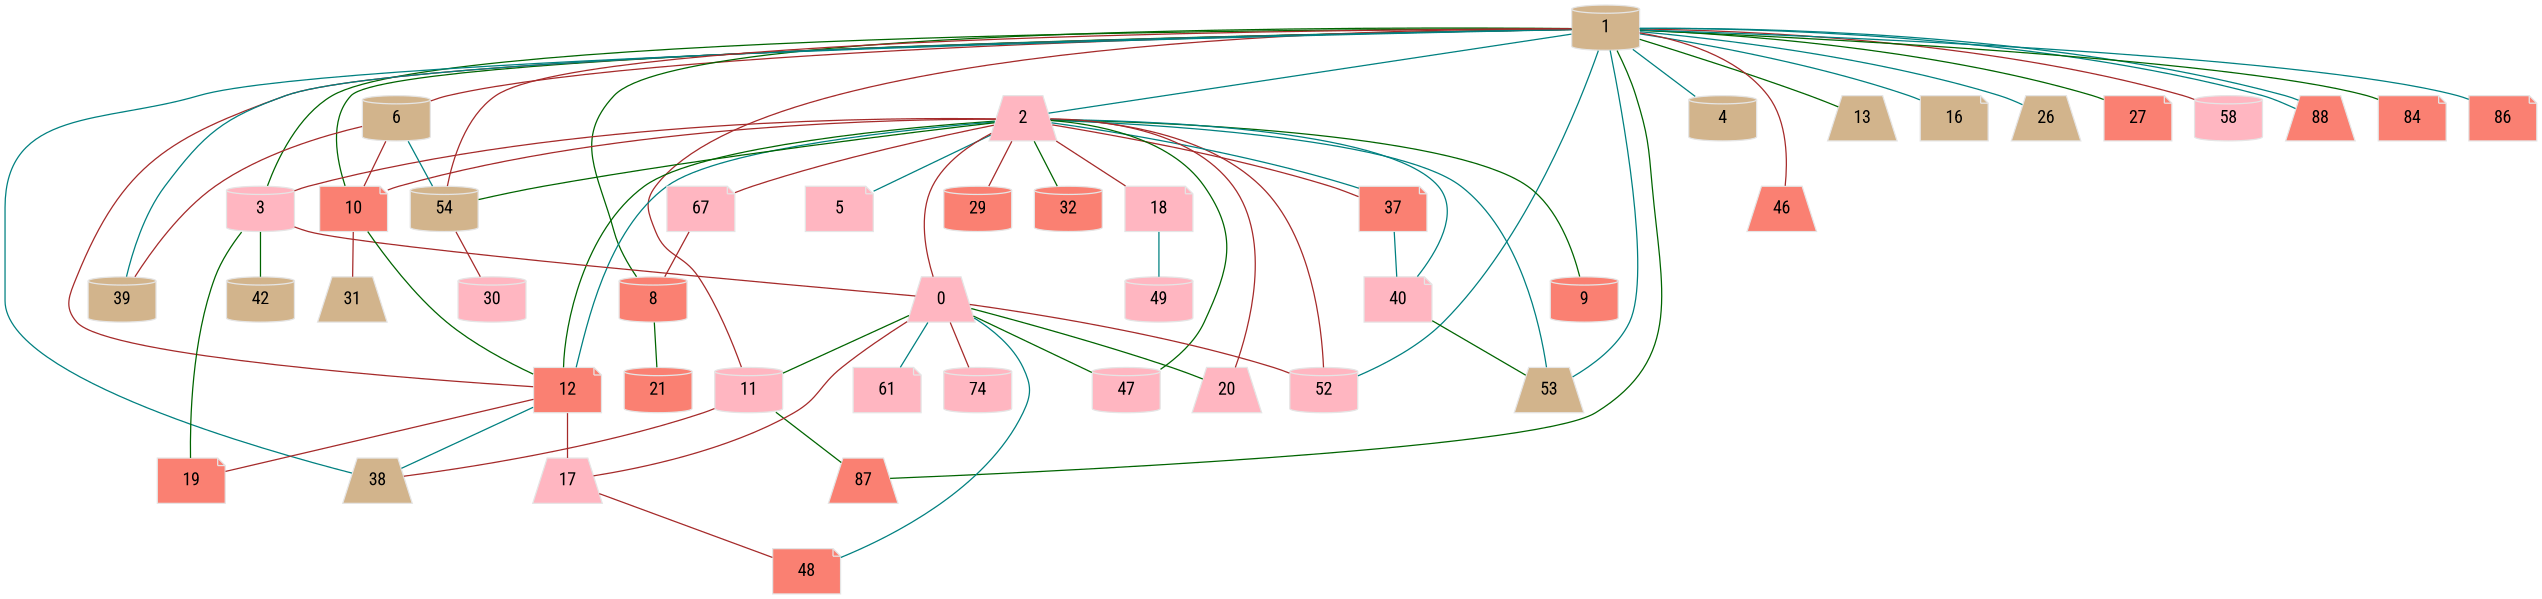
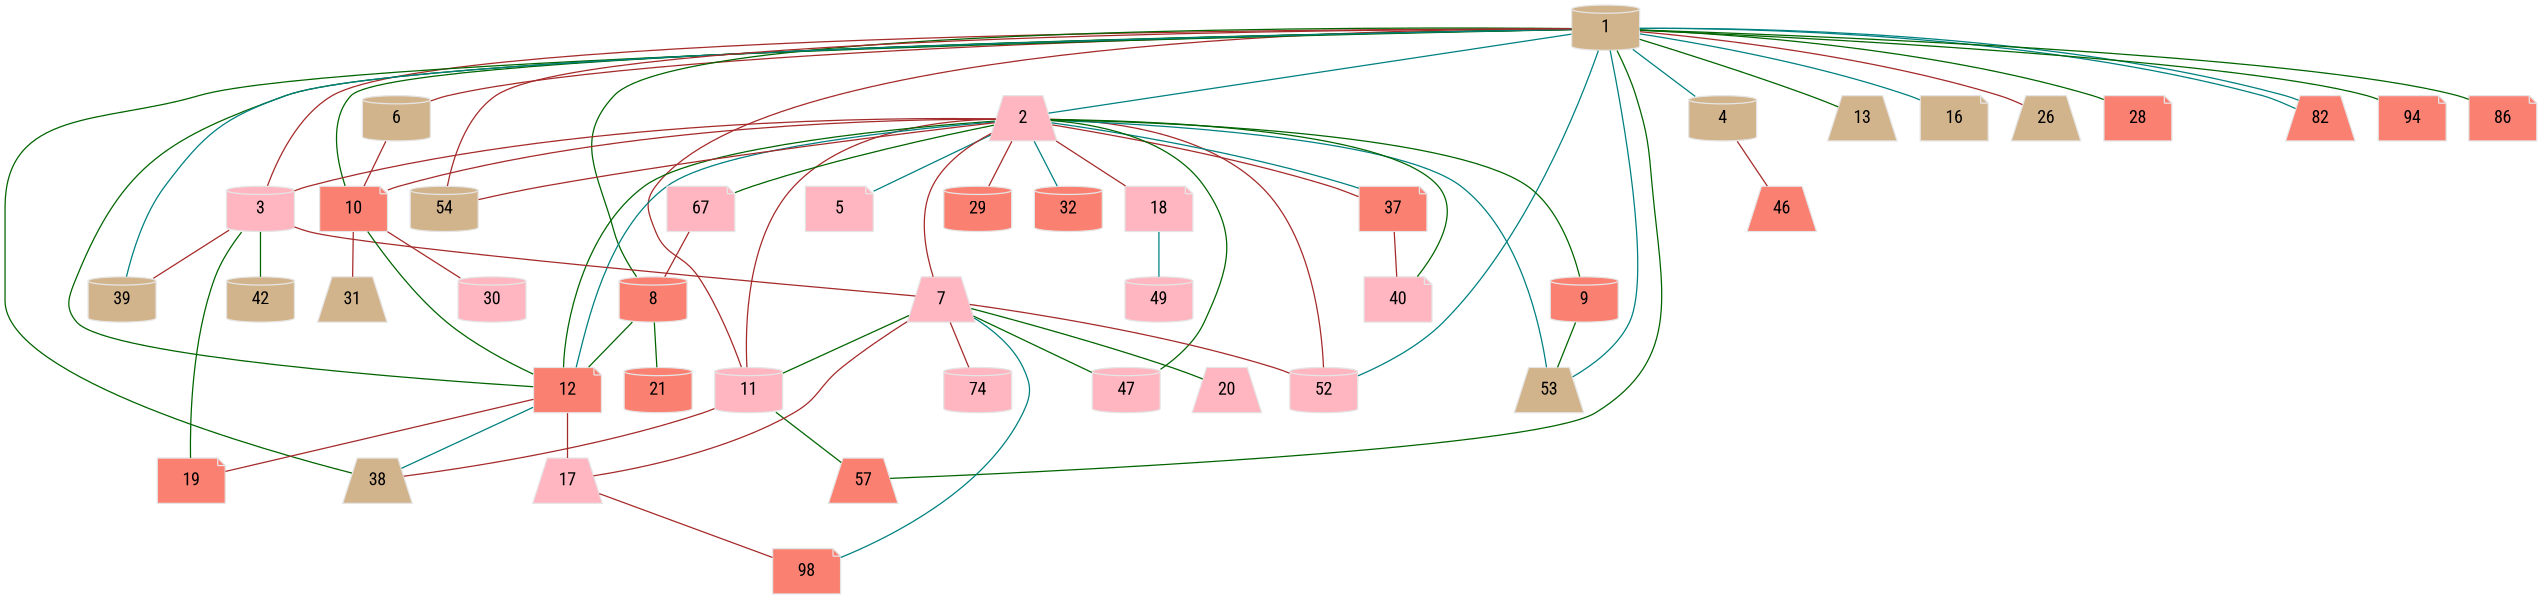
edge "1" -- "3": color darkgreen -> brown
edge "1" -- "26": color teal -> brown
edge "1" -- "86": color teal -> darkgreen
edge "1" -- "38": color teal -> darkgreen
edge "1" -- "46": now "4" -- "46"
node "27": label "27" -> "28"
node "58": removed
node "88": label "88" -> "82"
node "84": label "84" -> "94"
edge "2" -- "40": color teal -> darkgreen
edge "1" -- "12": color brown -> darkgreen
edge "2" -- "67": color brown -> darkgreen
edge "2" -- "32": color darkgreen -> teal
edge "2" -- "54": color darkgreen -> brown
edge "6" -- "54": removed
edge "6" -- "39": now "3" -- "39"
edge "2" -- "20": now "2" -- "11"
edge "37" -- "40": color teal -> brown
edge "54" -- "30": now "10" -- "30"
node "0": label "0" -> "7"
edge "8" -- "12": added
edge "40" -- "53": now "9" -- "53"
node "61": removed
node "87": label "87" -> "57"
node "48": label "48" -> "98"
